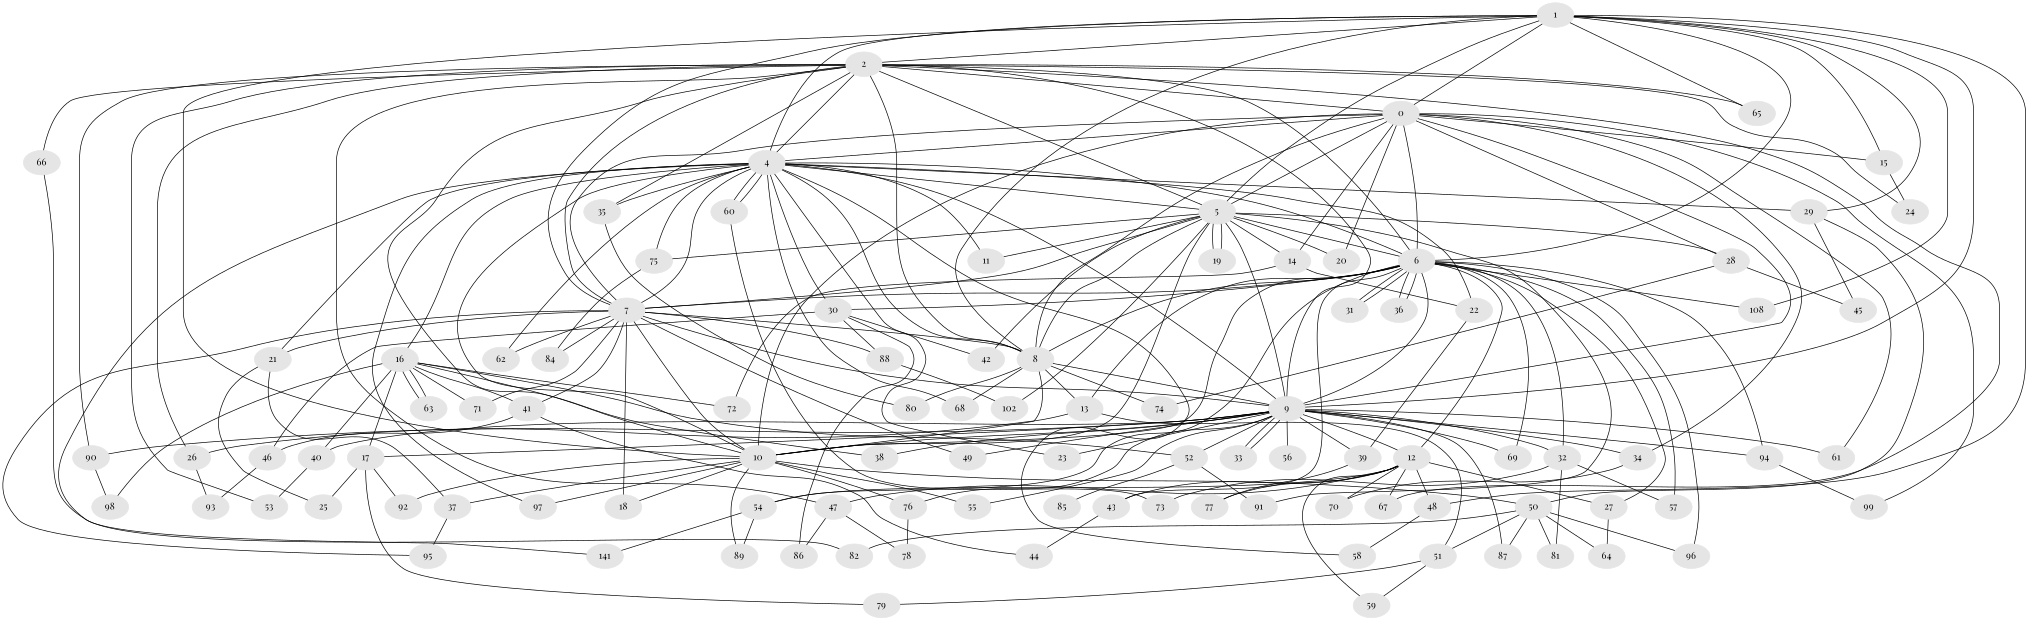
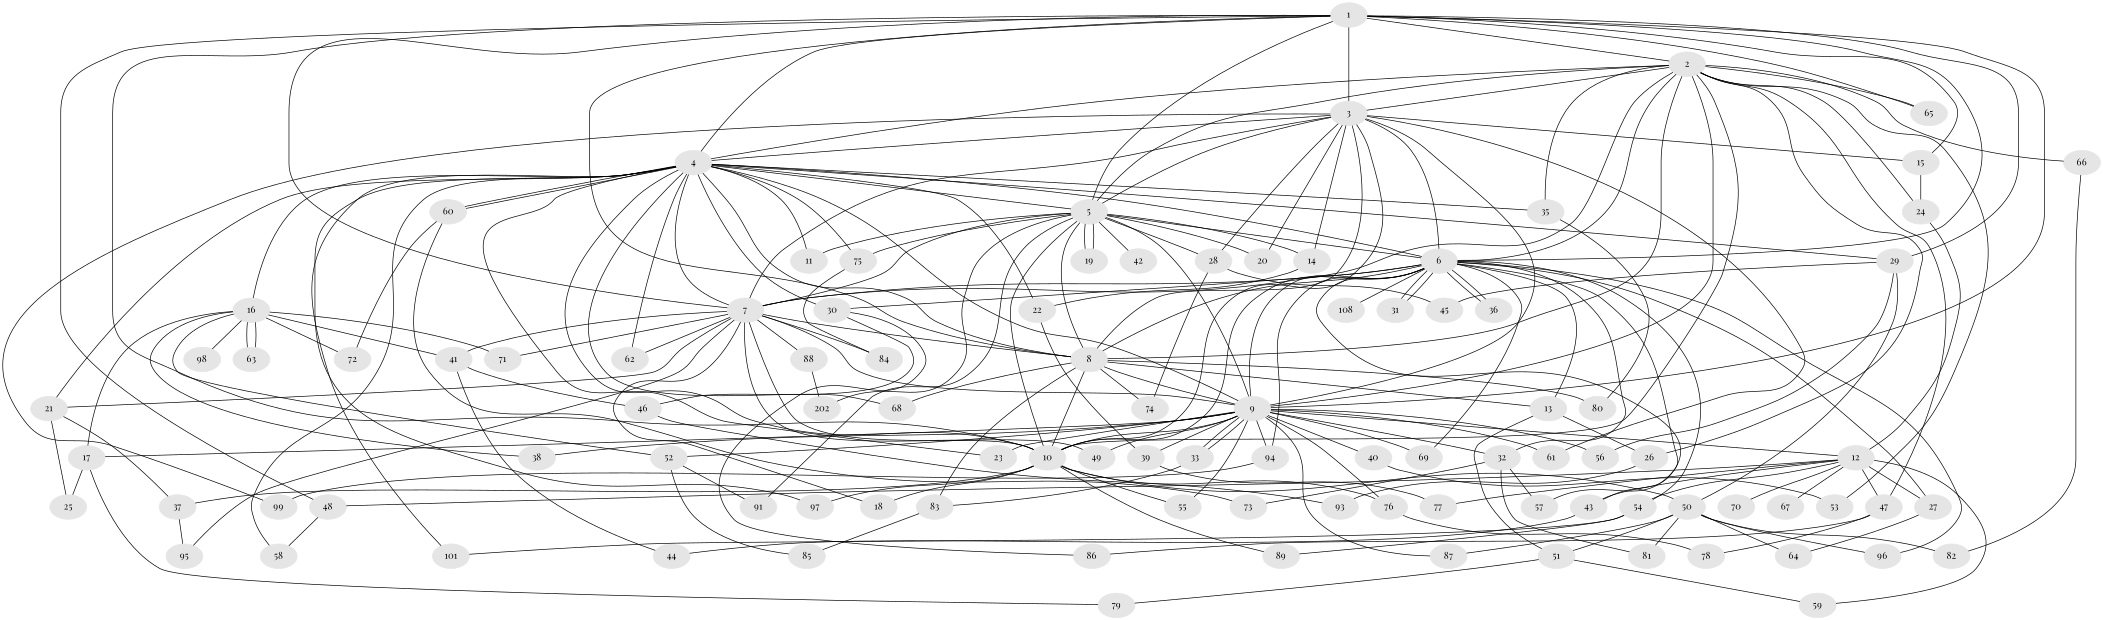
edge "1" -- "108": removed
node "0": label "0" -> "3"
edge "2" -- "67": removed
edge "14" -- "72": now "60" -- "72"
edge "30" -- "88": removed
edge "30" -- "42": removed
edge "6" -- "12": now "24" -- "12"
edge "29" -- "56": added
edge "16" -- "40": removed
node "102": label "102" -> "202"
node "90": removed
node "34": removed
node "92": removed
node "83": added
node "141": label "141" -> "101"
